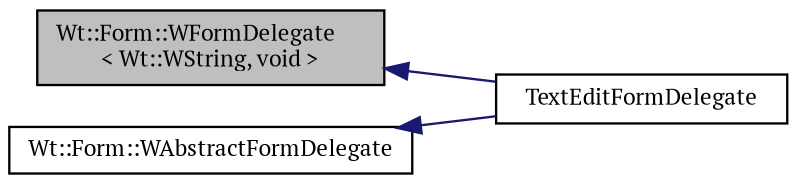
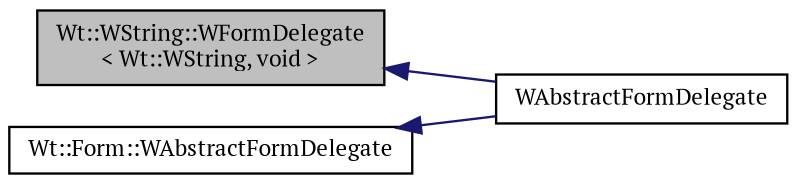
node "Wt::Form::WFormDelegate < Wt::WString, void >": label "Wt::Form::WFormDelegate < Wt::WString, void >" -> "Wt::WString::WFormDelegate < Wt::WString, void >"
node "TextEditFormDelegate": label "TextEditFormDelegate" -> "WAbstractFormDelegate"
